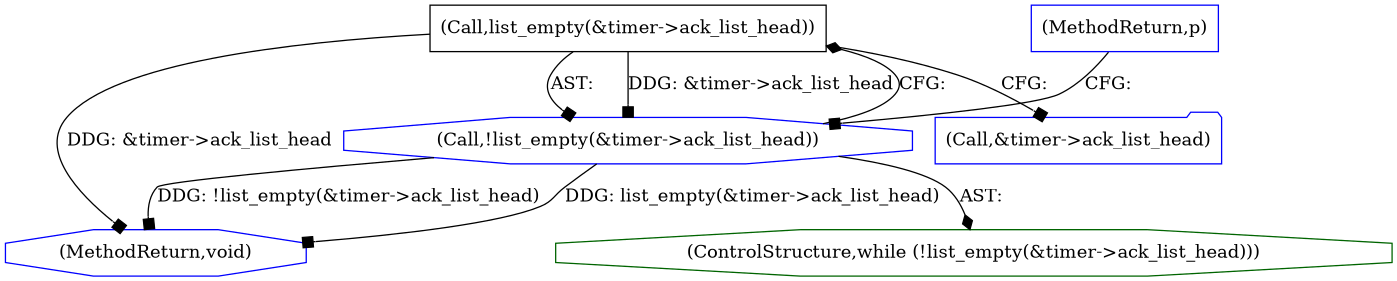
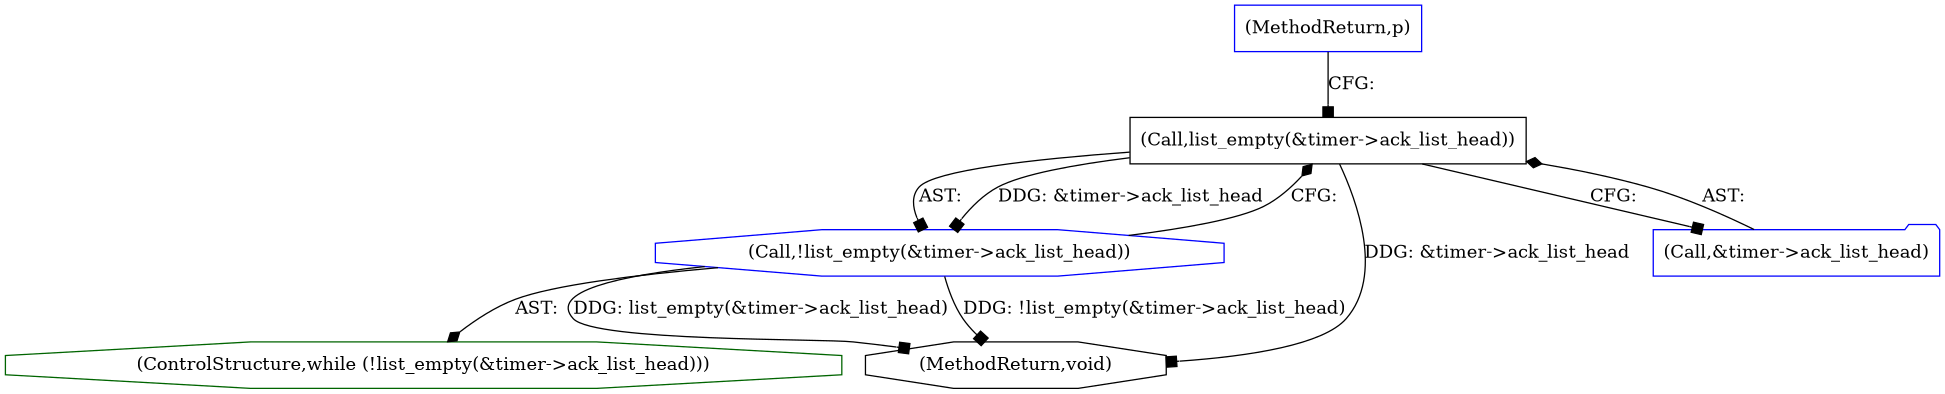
edge "(MethodReturn,p)" -> "(Call,!list_empty(&timer->ack_list_head))": now "(MethodReturn,p)" -> "(Call,list_empty(&timer->ack_list_head))"
edge "(Call,&timer->ack_list_head)" -> "(Call,list_empty(&timer->ack_list_head))": added, label "AST:"
node "(MethodReturn,void)": color blue -> black
